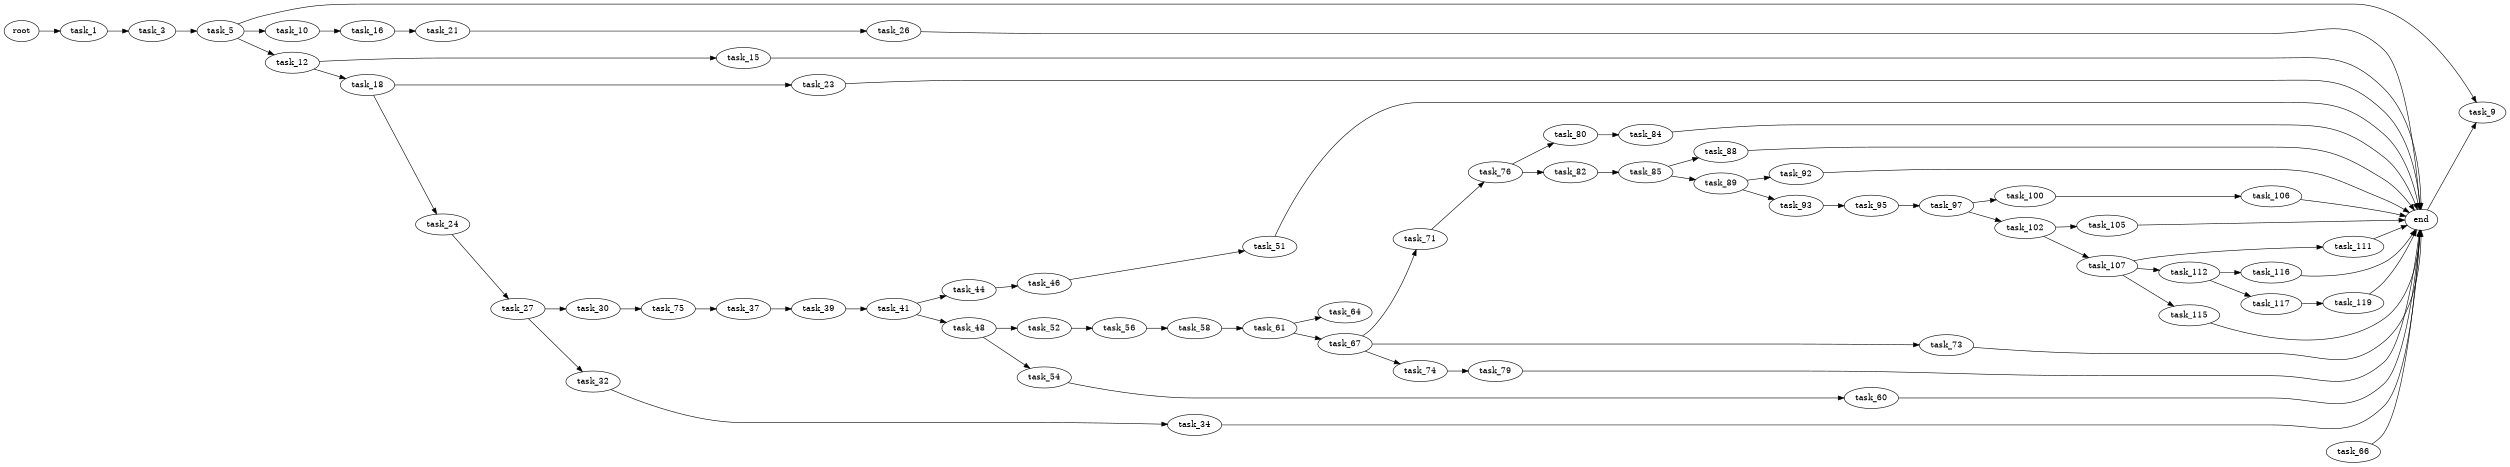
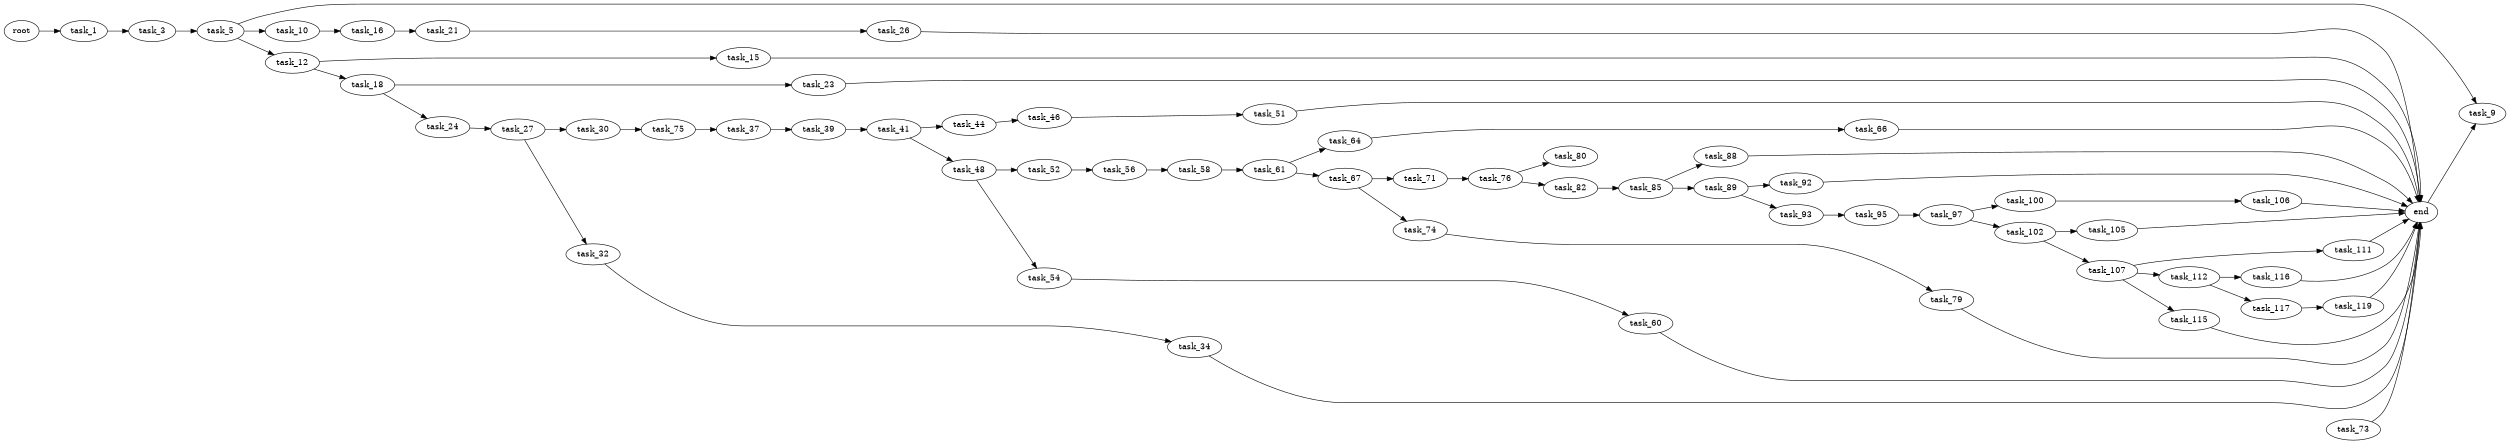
edge "task_64" -> "task_66": added
node "task_84": removed
edge "task_67" -> "task_73": removed
